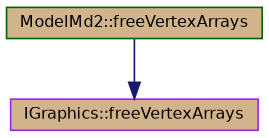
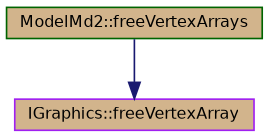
node "IGraphics::freeVertexArrays": label "IGraphics::freeVertexArrays" -> "IGraphics::freeVertexArray"
